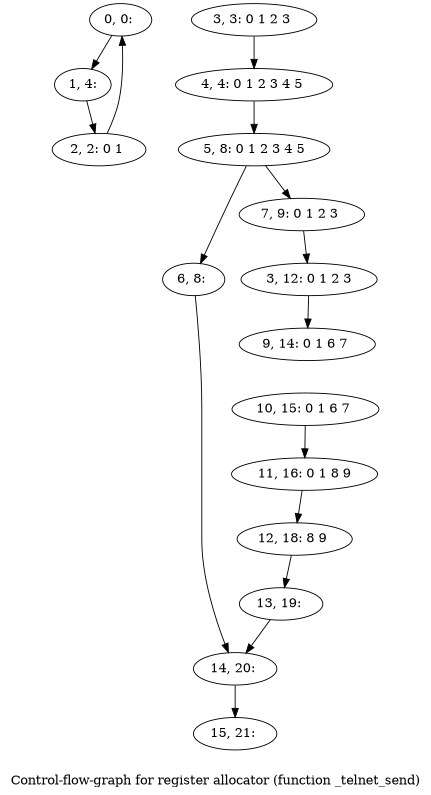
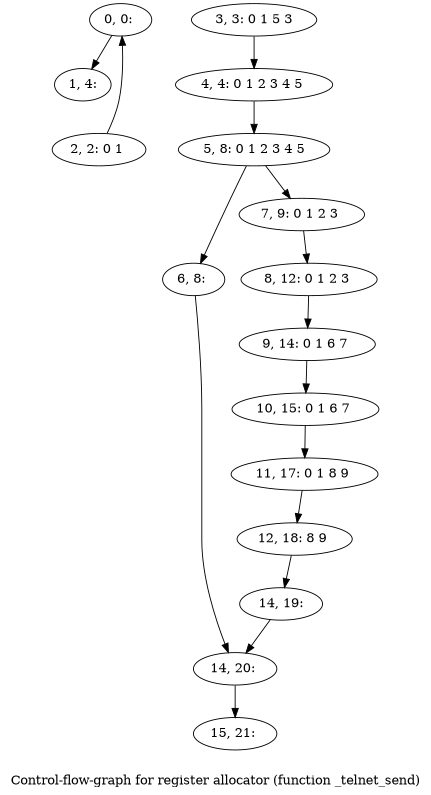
node "3, 3: 0 1 2 3": label "3, 3: 0 1 2 3" -> "3, 3: 0 1 5 3"
edge "1, 4:" -> "2, 2: 0 1": removed
node "3, 12: 0 1 2 3": label "3, 12: 0 1 2 3" -> "8, 12: 0 1 2 3"
edge "9, 14: 0 1 6 7" -> "10, 15: 0 1 6 7": added
node "11, 16: 0 1 8 9": label "11, 16: 0 1 8 9" -> "11, 17: 0 1 8 9"
node "13, 19:": label "13, 19:" -> "14, 19:"
